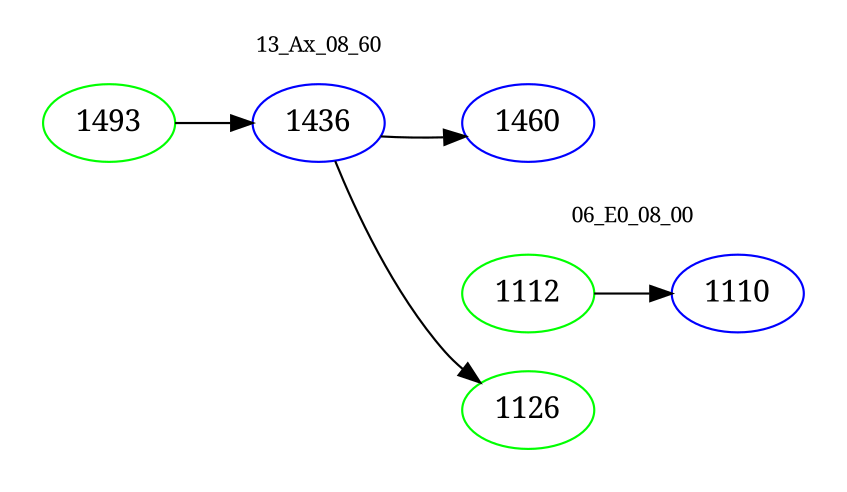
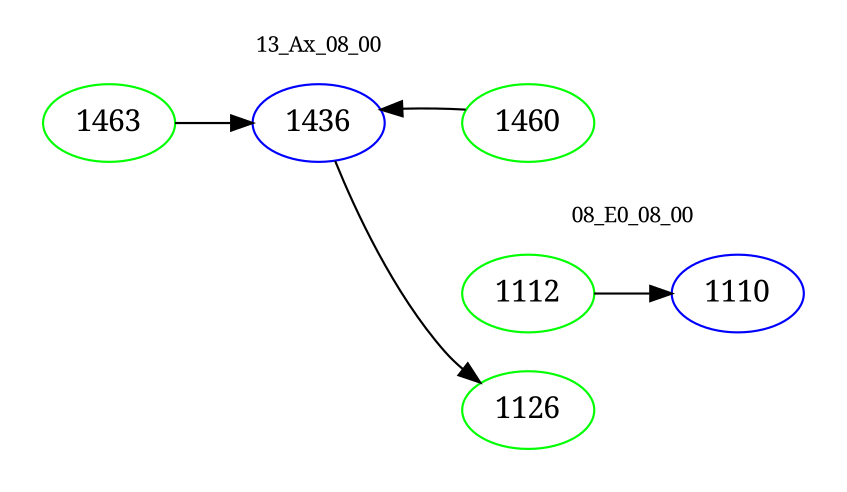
cluster "13_Ax_08_60": label "13_Ax_08_60" -> "13_Ax_08_00"
node "1493": label "1493" -> "1463"
node "1460": color blue -> green
edge "1436" -> "1460": reversed
cluster "06_E0_08_00": label "06_E0_08_00" -> "08_E0_08_00"
